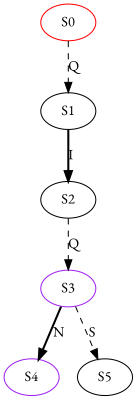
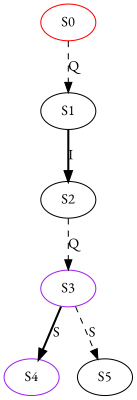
edge "S3" -> "S4": label "N" -> "S"
